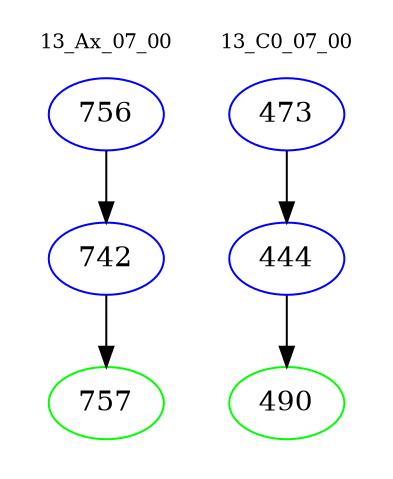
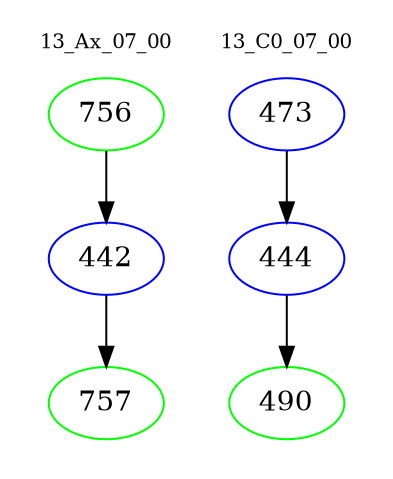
node "756": color blue -> green
node "742": label "742" -> "442"
